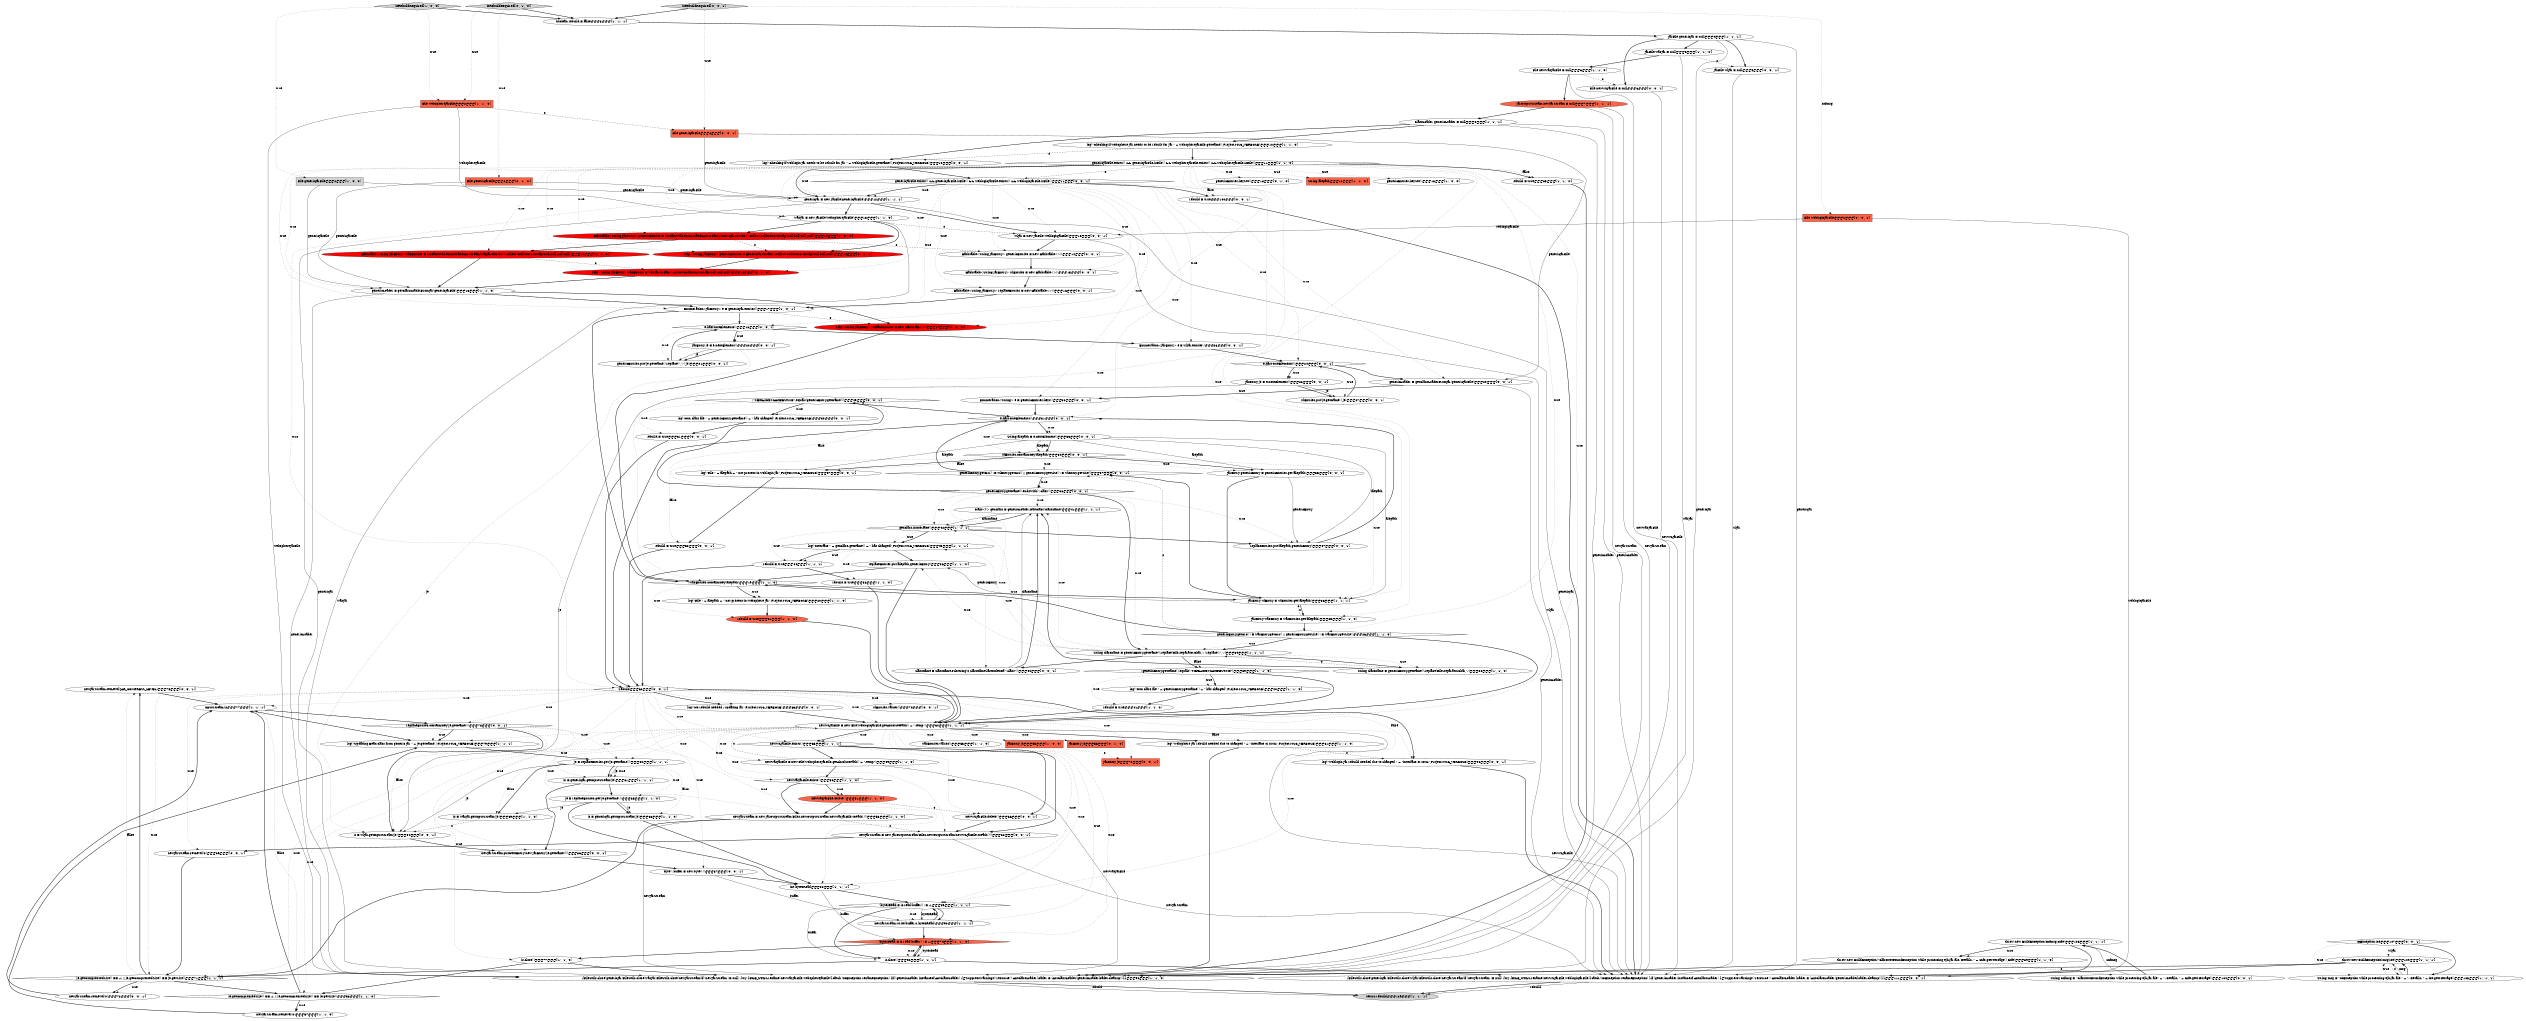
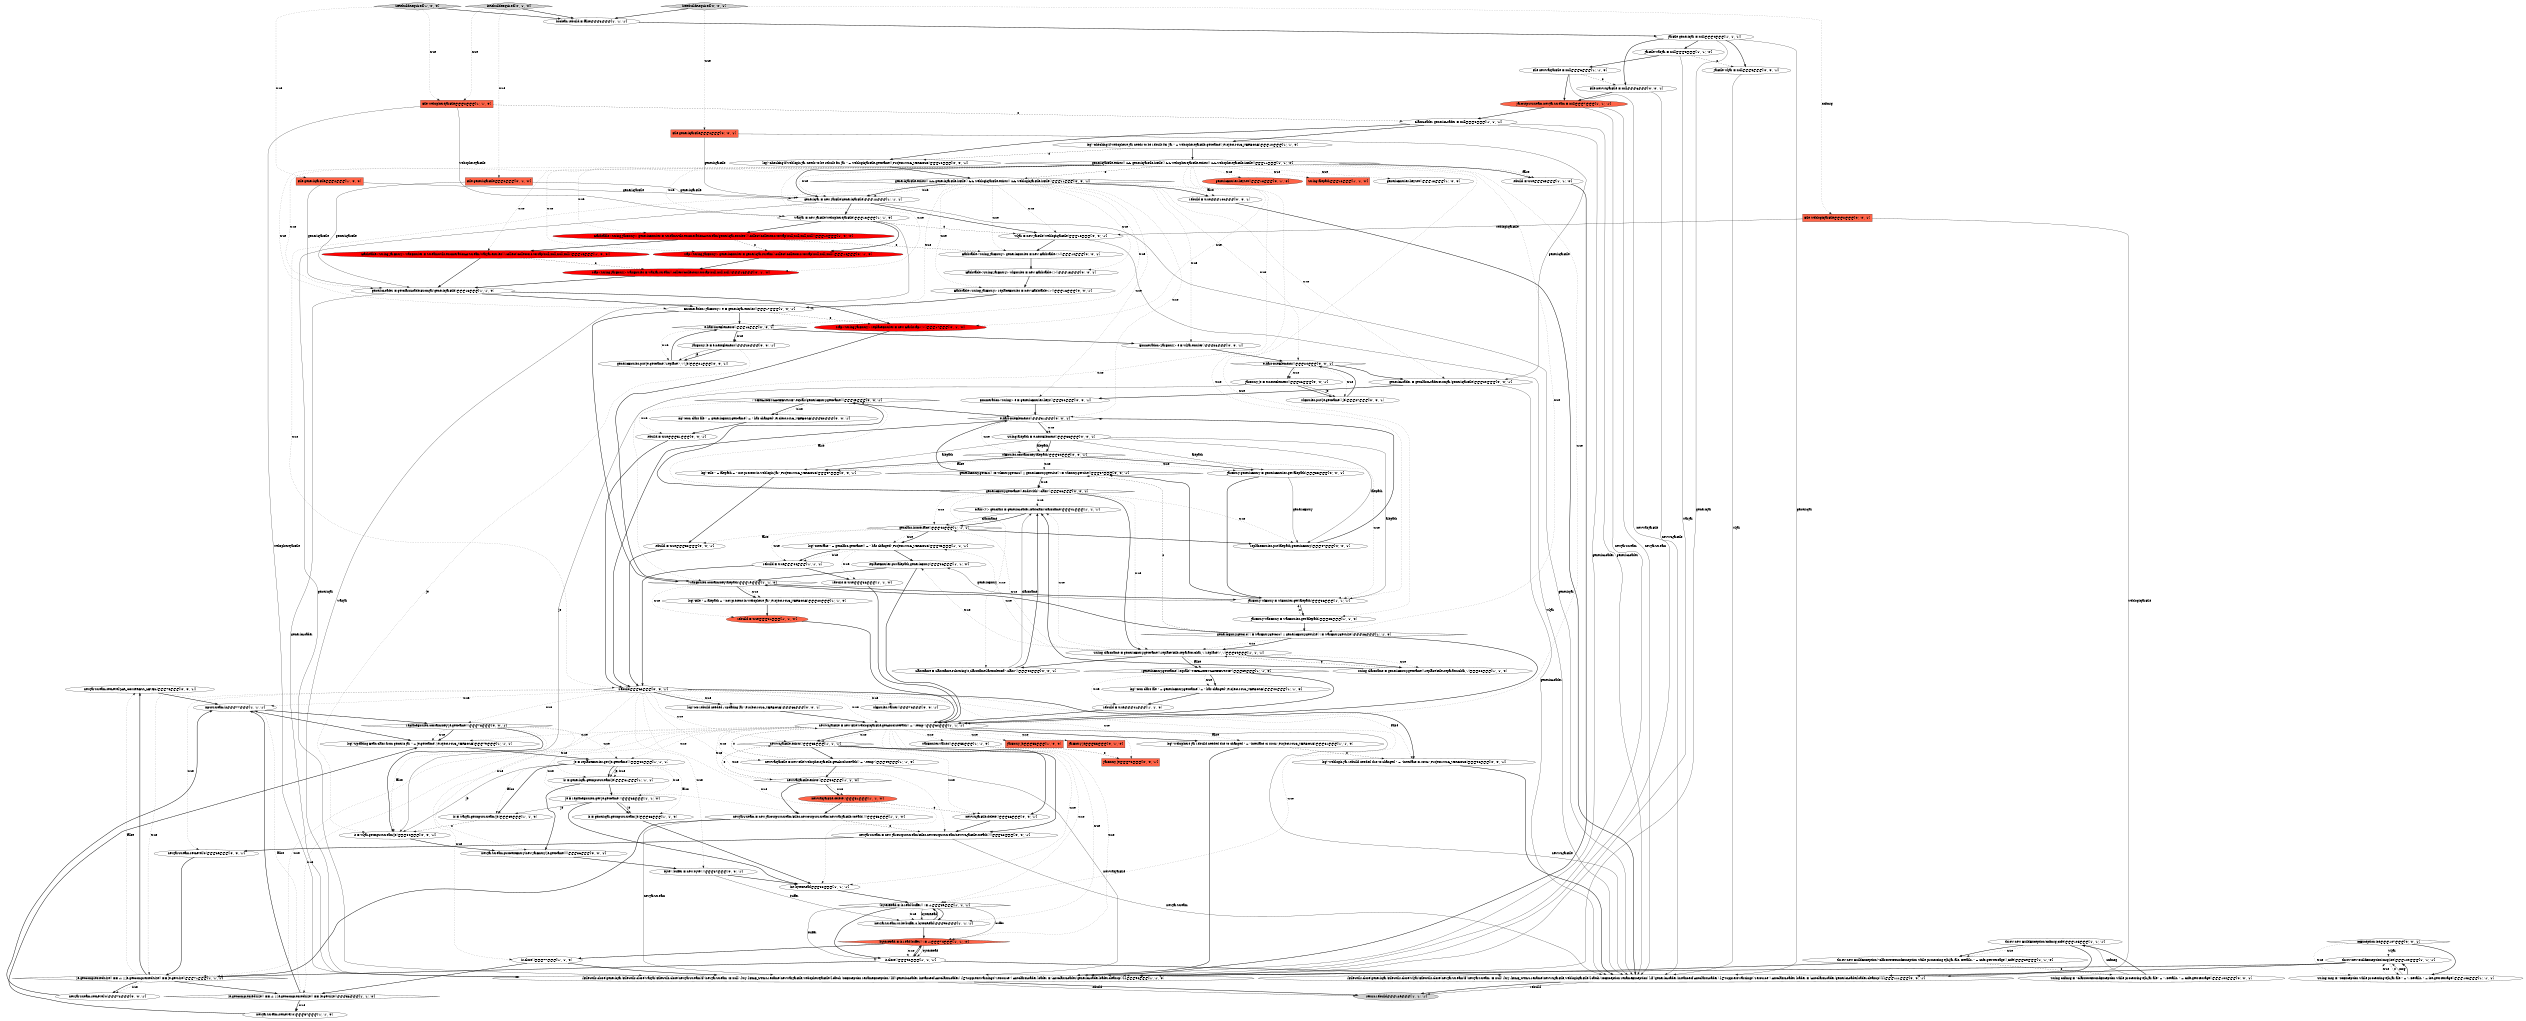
edge "File newWLJarFile = null@@@6@@@['0', '0', '1']" -> "JarOutputStream newJarStream = null@@@7@@@['1', '1', '1']": added
edge "File websphereJarFile@@@2@@@['1', '1', '0']" -> "File genericJarFile@@@2@@@['0', '0', '1']": now "File websphereJarFile@@@2@@@['1', '1', '0']" -> "ClassLoader genericLoader = null@@@8@@@['1', '1', '1']"
node "File genericJarFile@@@2@@@['1', '0', '0']": fillcolor lightgray -> tomato
node "genericEntries.keySet()@@@18@@@['0', '1', '0']": fillcolor white -> tomato
edge "wlEntries.containsKey(filepath)@@@34@@@['0', '0', '1']" -> "rebuild = true@@@58@@@['0', '0', '1']": now "genclass.isInterface()@@@42@@@['1', '1', '1']" -> "rebuild = true@@@58@@@['0', '0', '1']"
edge "wasEntries.values()@@@55@@@['1', '1', '0']" -> "JarEntry je@@@70@@@['0', '0', '1']": style dotted -> dashed
edge "newwasJarFile.exists()@@@50@@@['1', '1', '0']" -> "newWLJarFile.exists()@@@65@@@['1', '1', '1']": added, label "0"
edge "int bytesRead@@@88@@@['1', '1', '1']" -> "(bytesRead = is.read(buffer)) != -1@@@74@@@['1', '1', '0']": now "(bytesRead = is.read(buffer)) != -1@@@89@@@['1', '1', '1']" -> "(bytesRead = is.read(buffer)) != -1@@@74@@@['1', '1', '0']"
